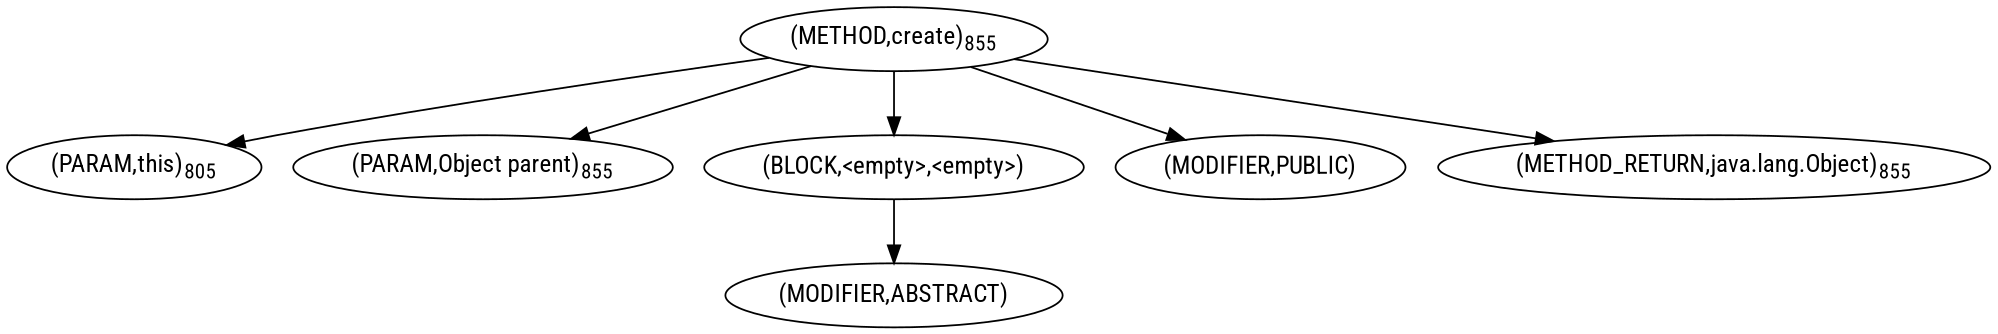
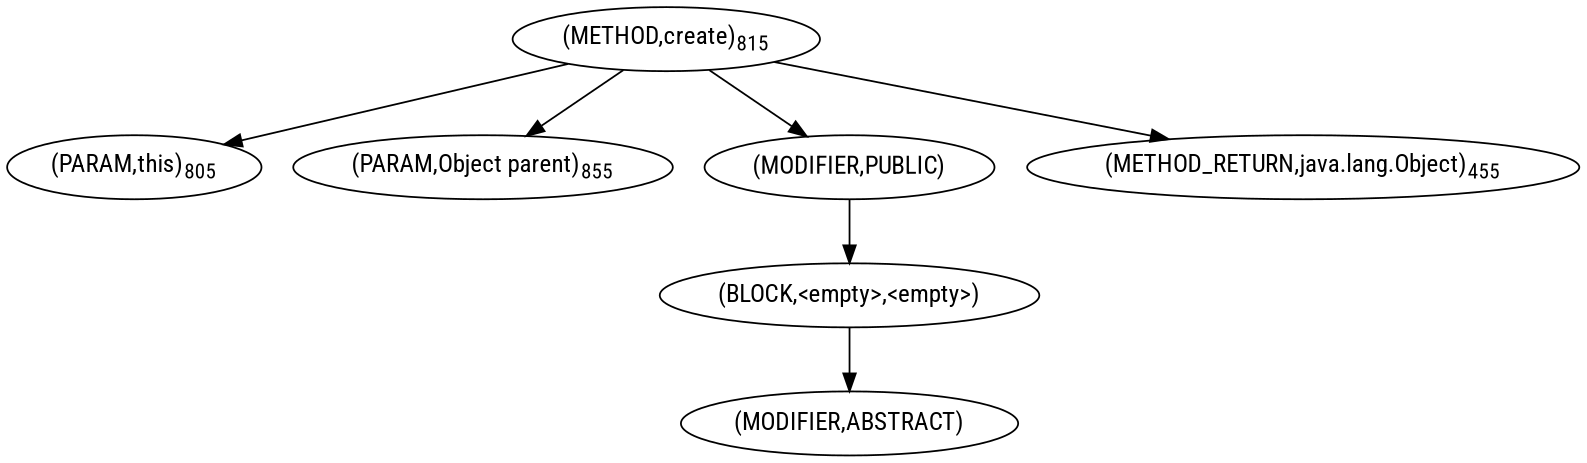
node "(METHOD,create)": text "855" -> "815"
edge "(METHOD,create)" -> "(BLOCK,<empty>,<empty>)": now "(MODIFIER,PUBLIC)" -> "(BLOCK,<empty>,<empty>)"
node "(METHOD_RETURN,java.lang.Object)": text "855" -> "455"
